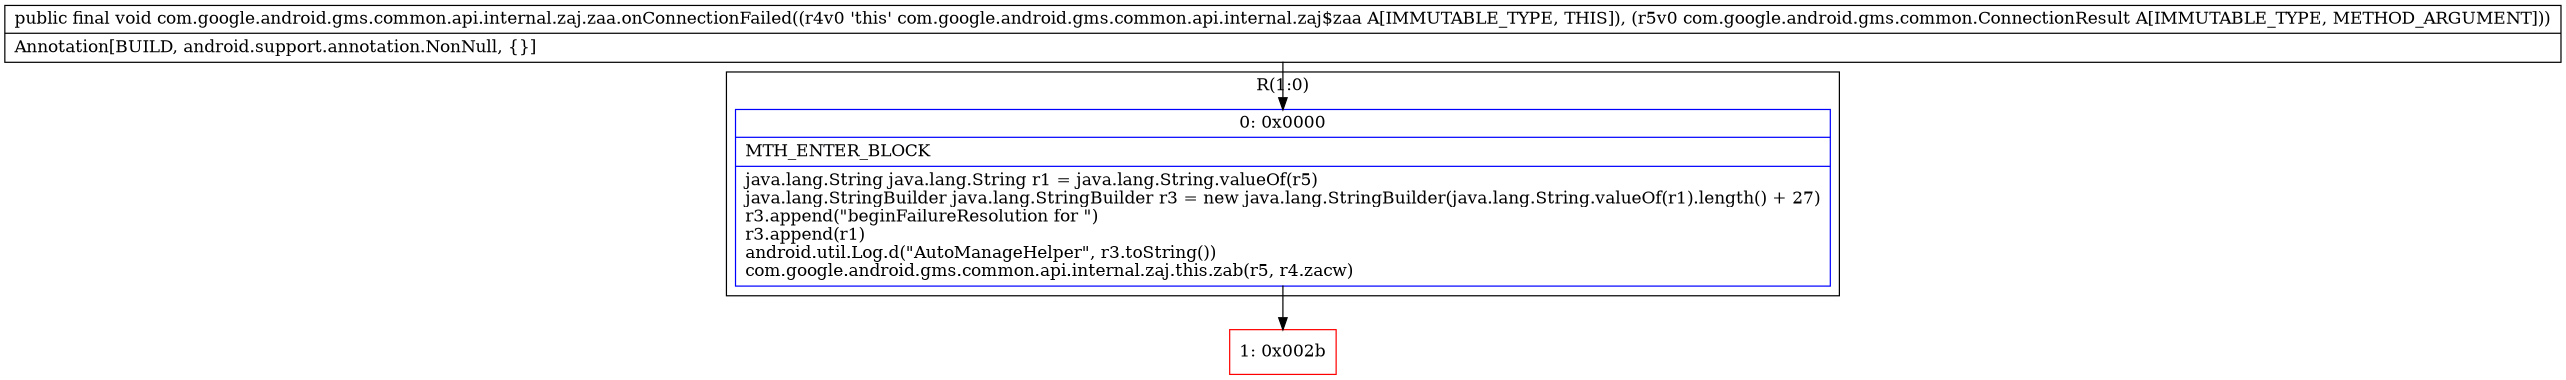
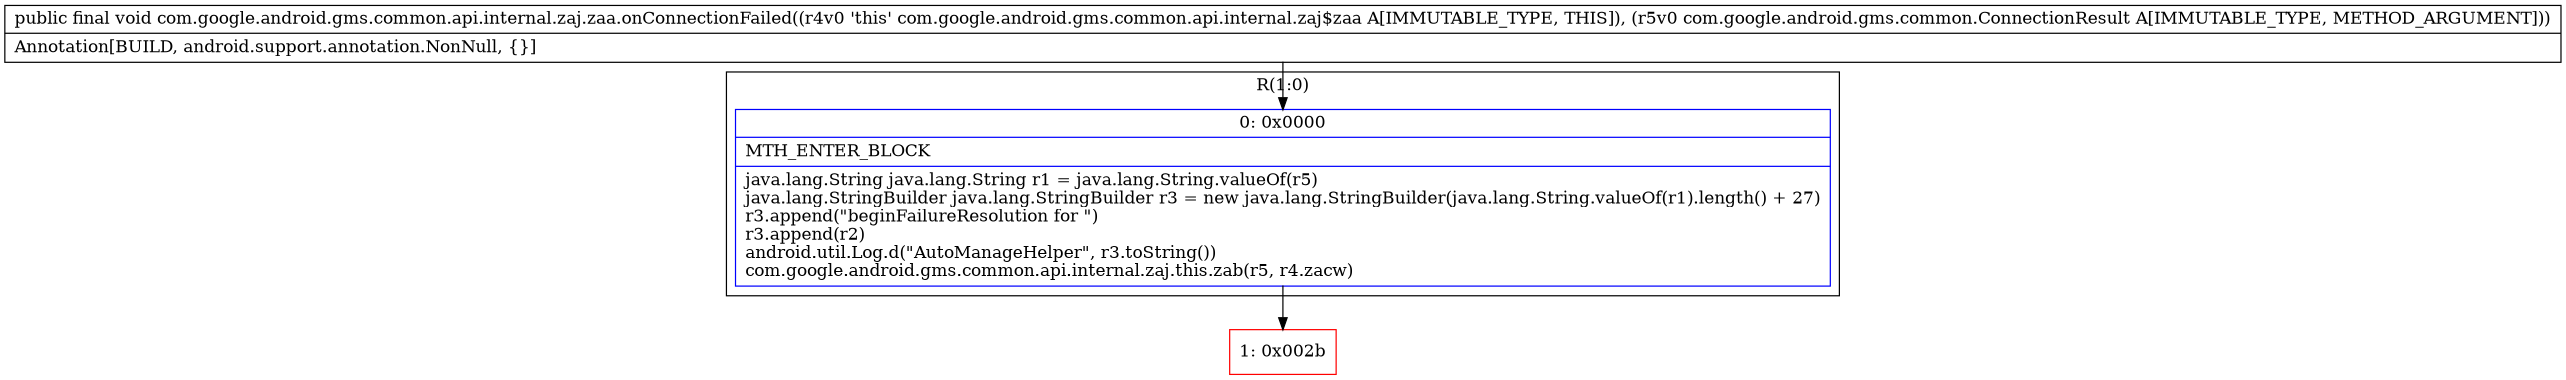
node "0: 0x0000": text "r3.append(r1)" -> "r3.append(r2)"
